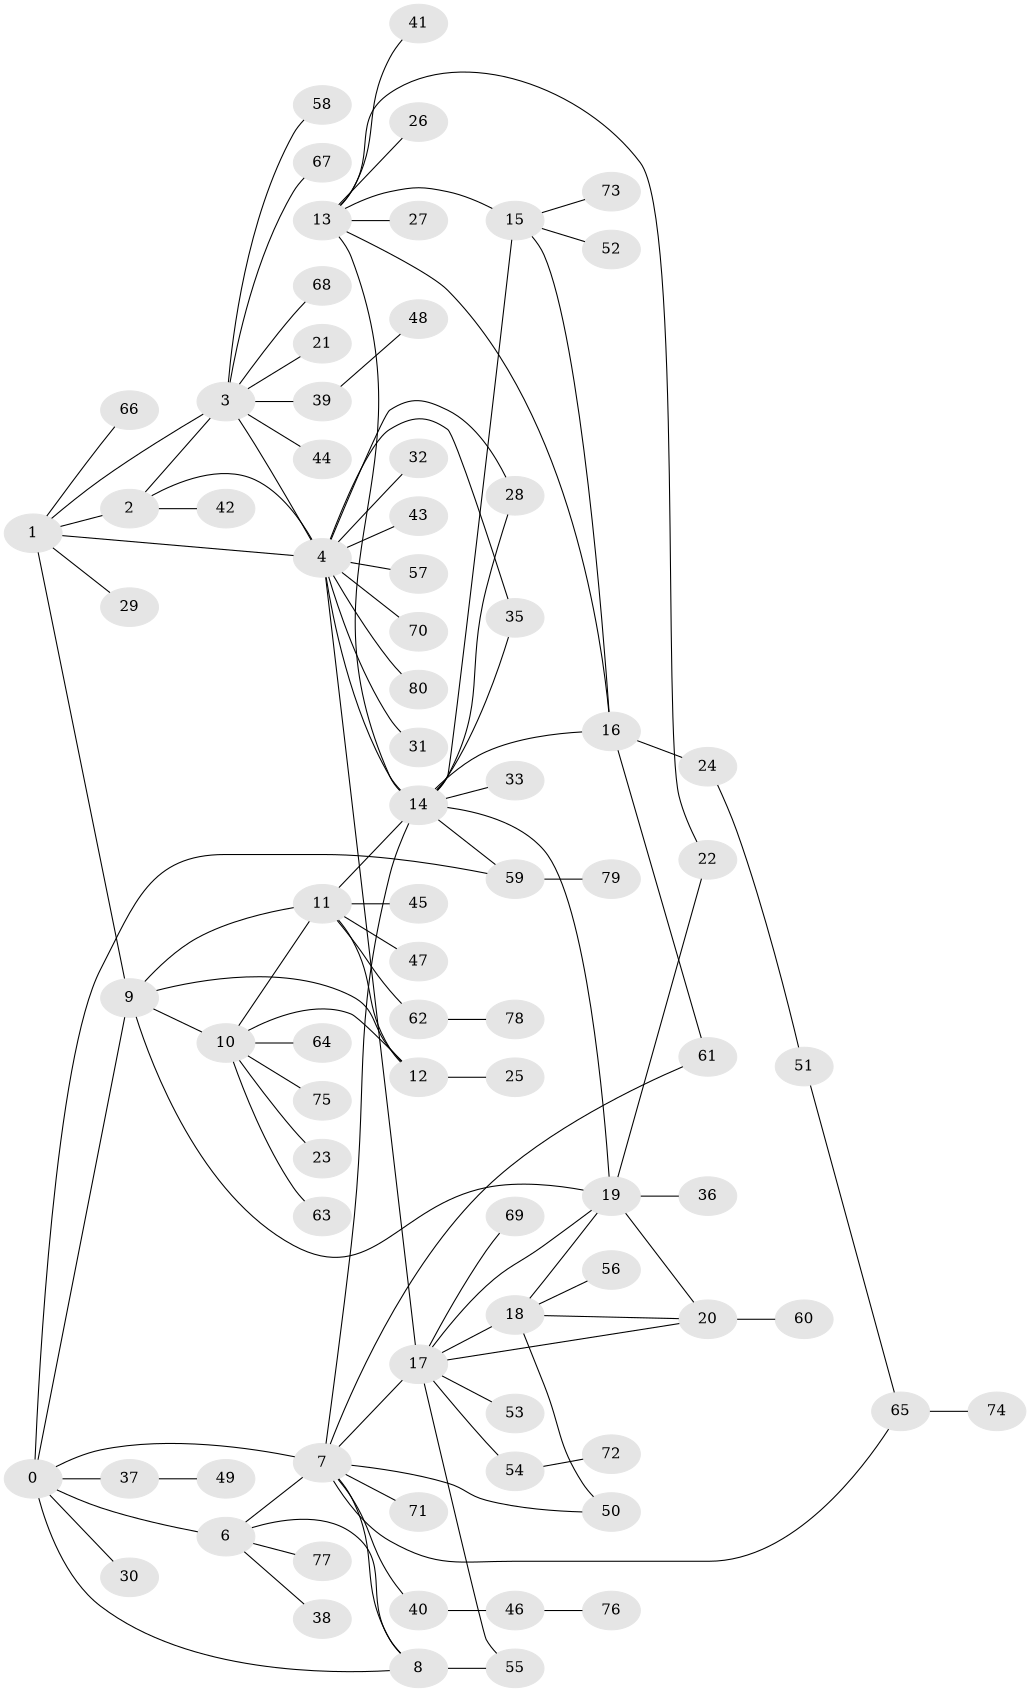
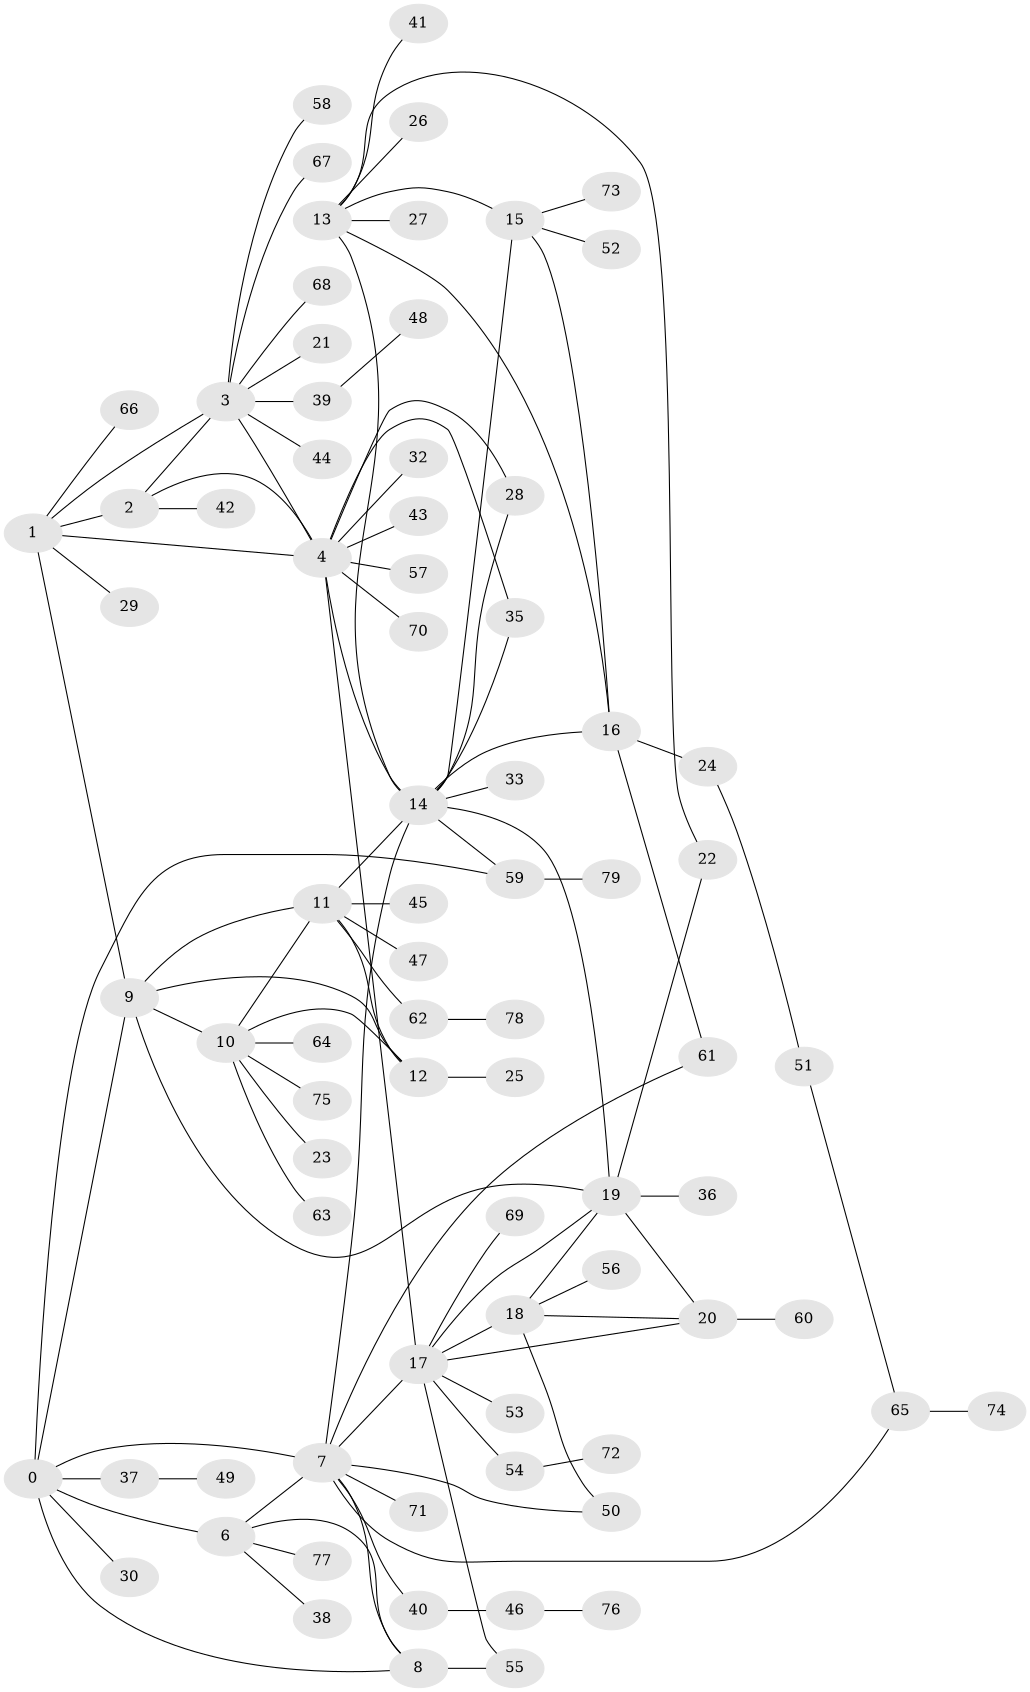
node "80": removed
node "31": removed
